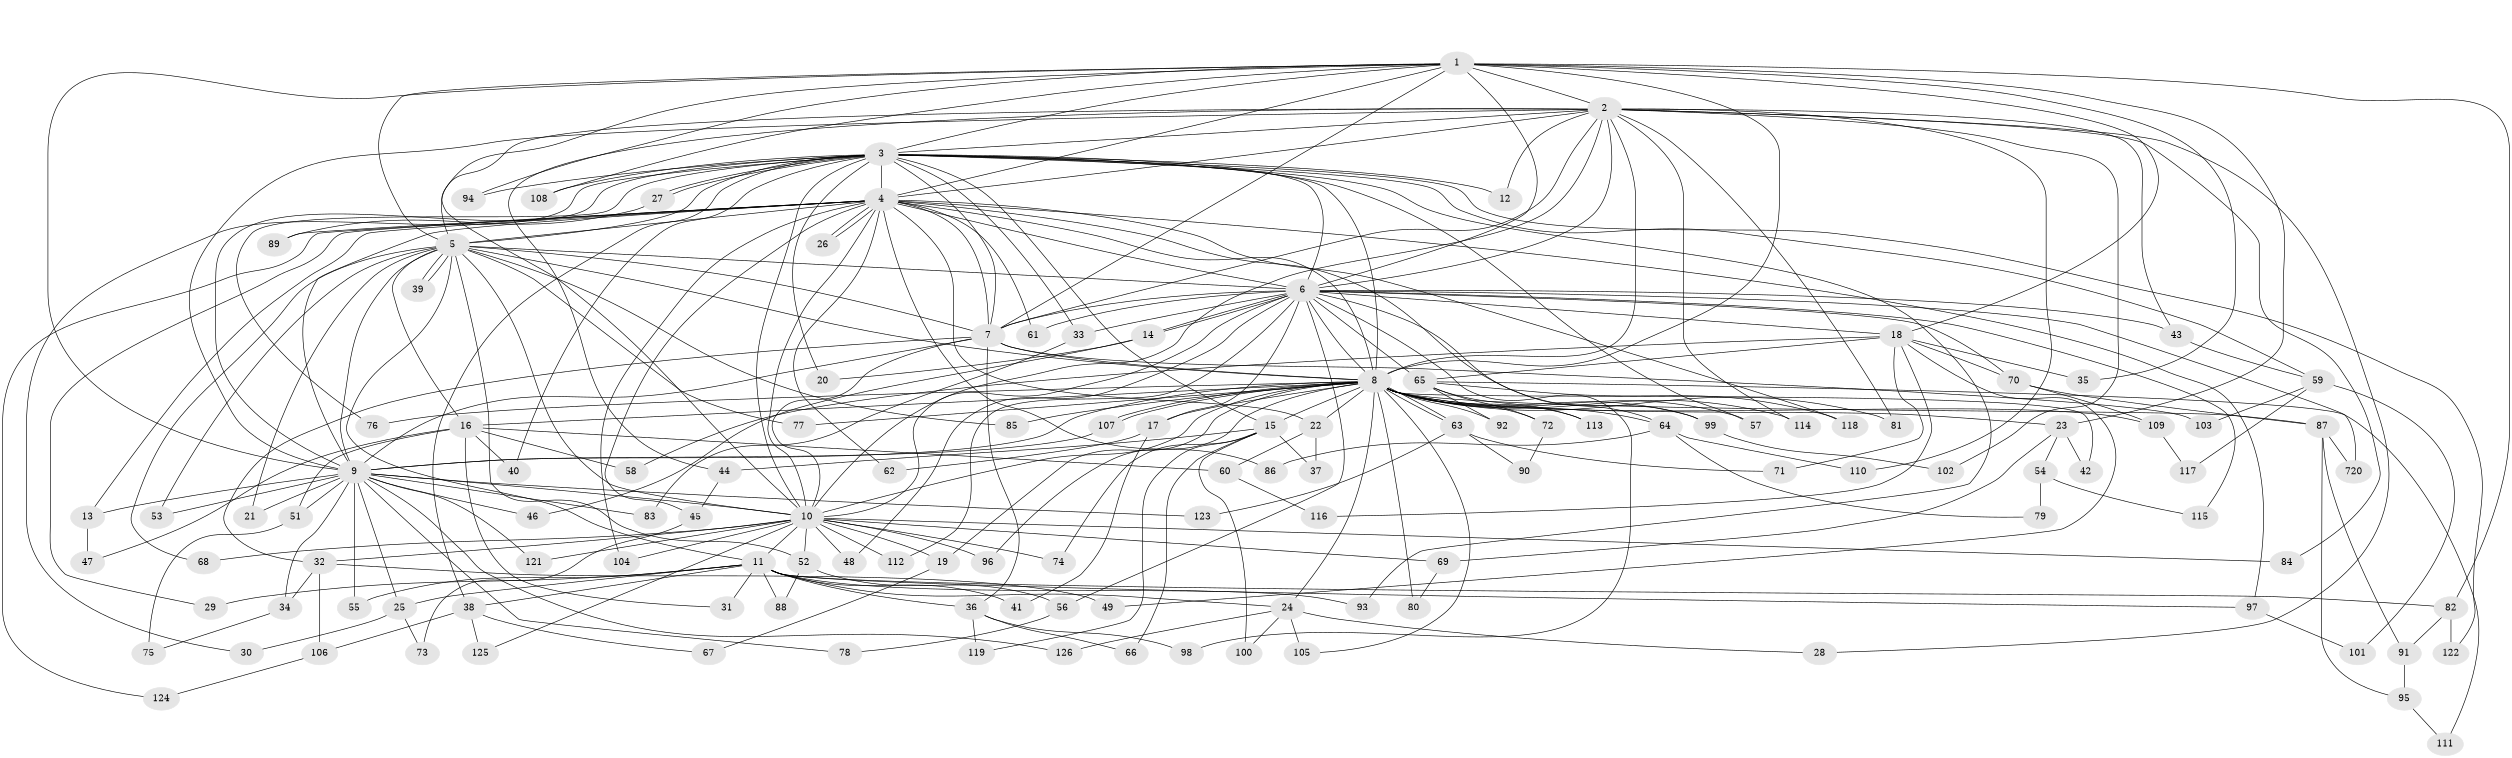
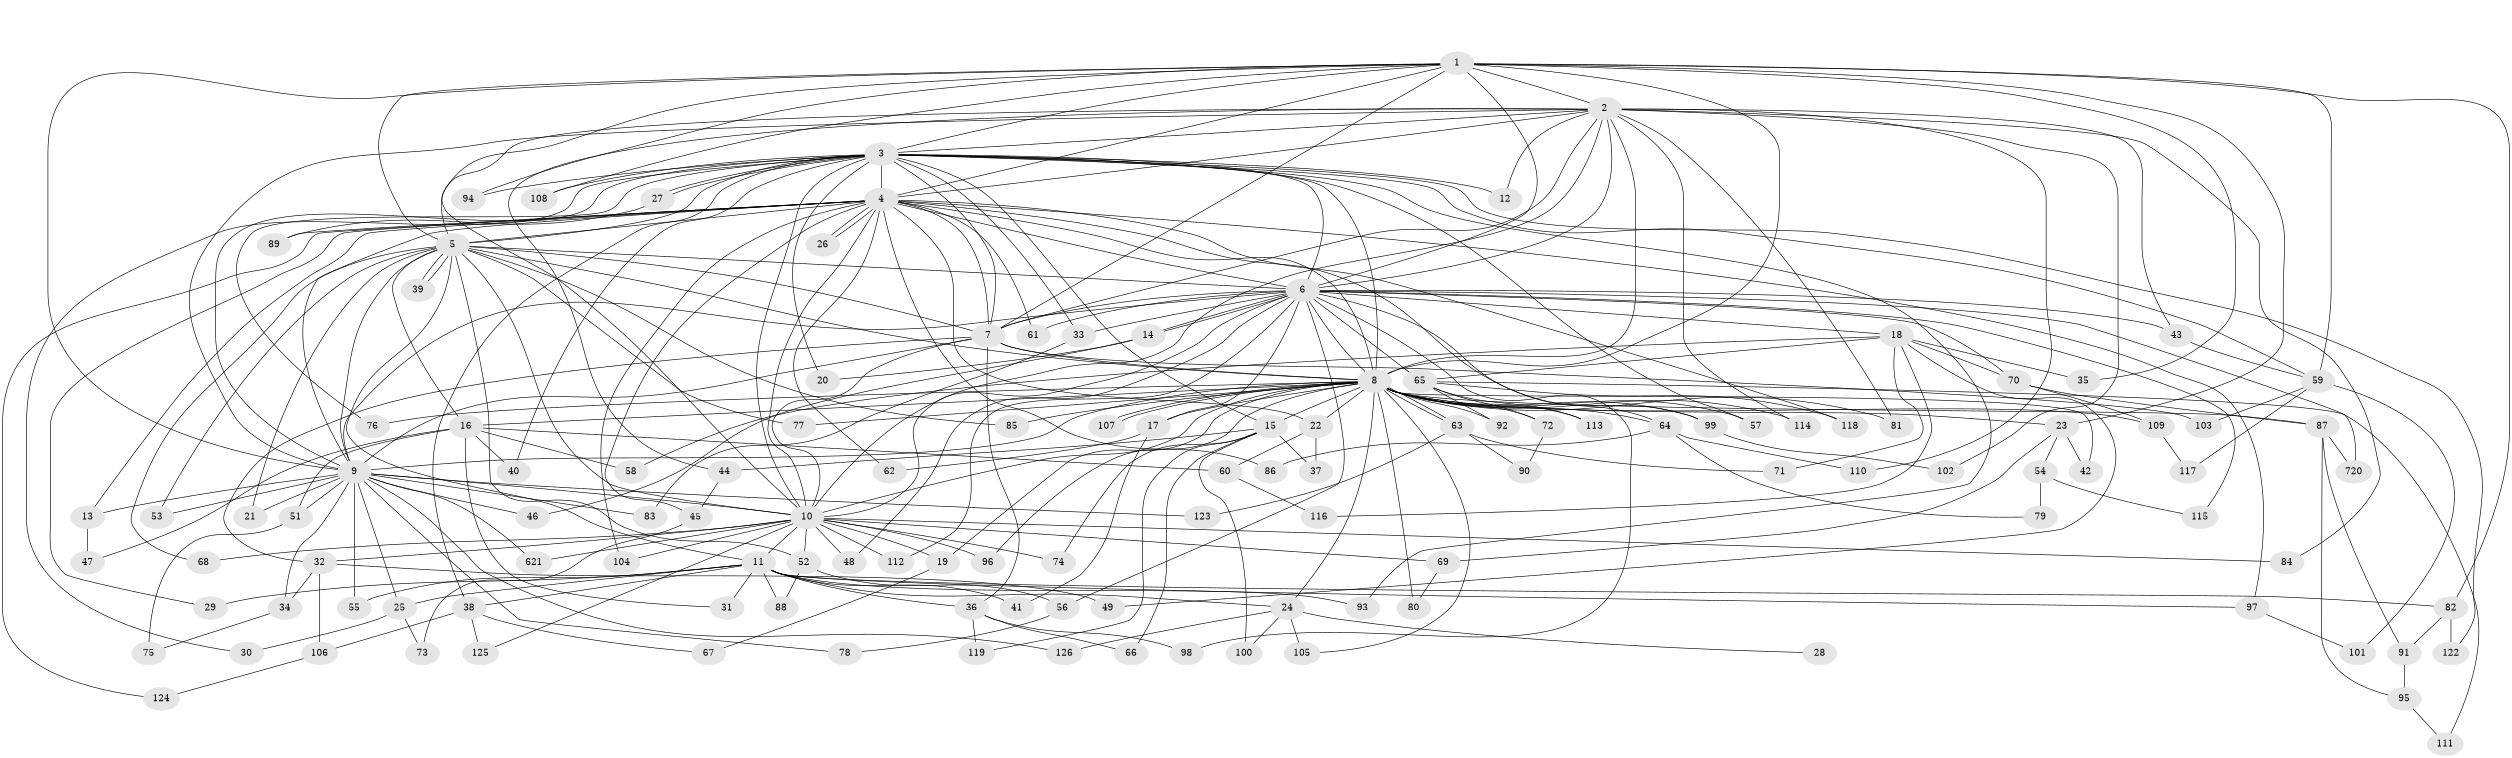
edge "1" -- "18": now "1" -- "59"
edge "2" -- "28": removed
edge "107" -- "9": now "6" -- "9"
node "121": label "121" -> "621"
